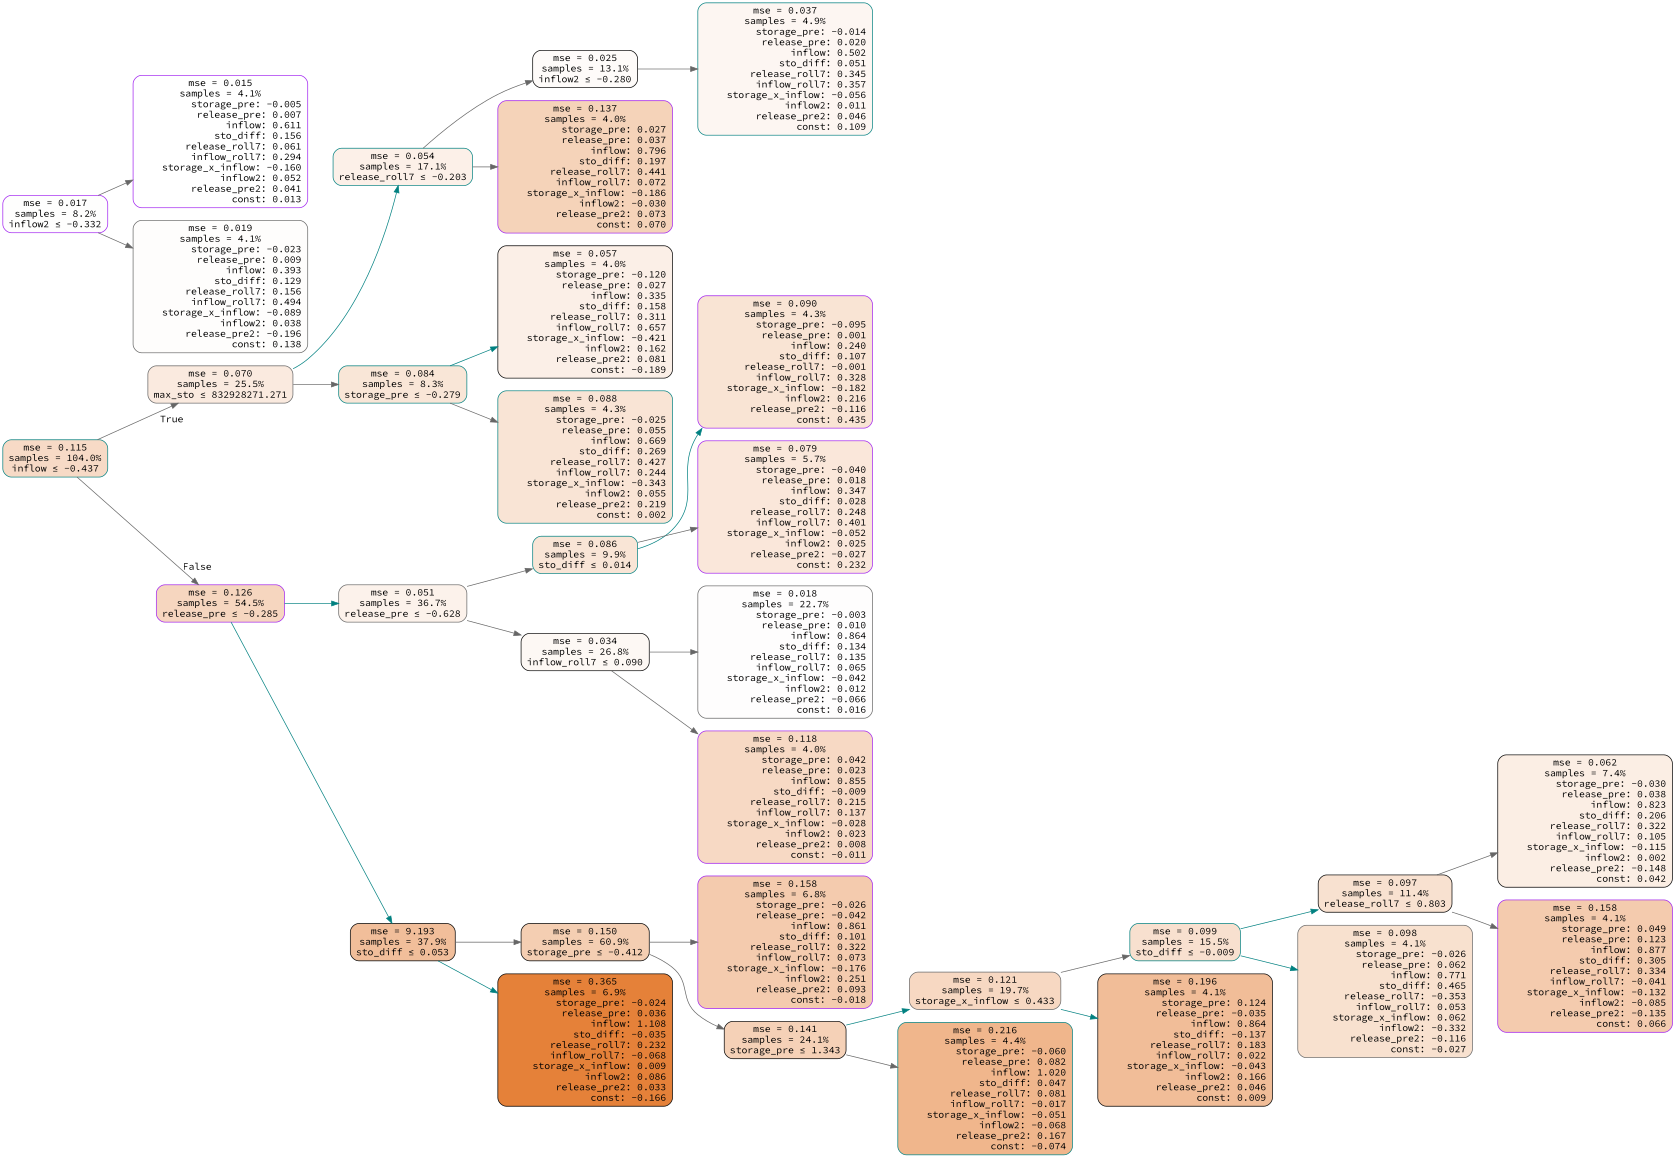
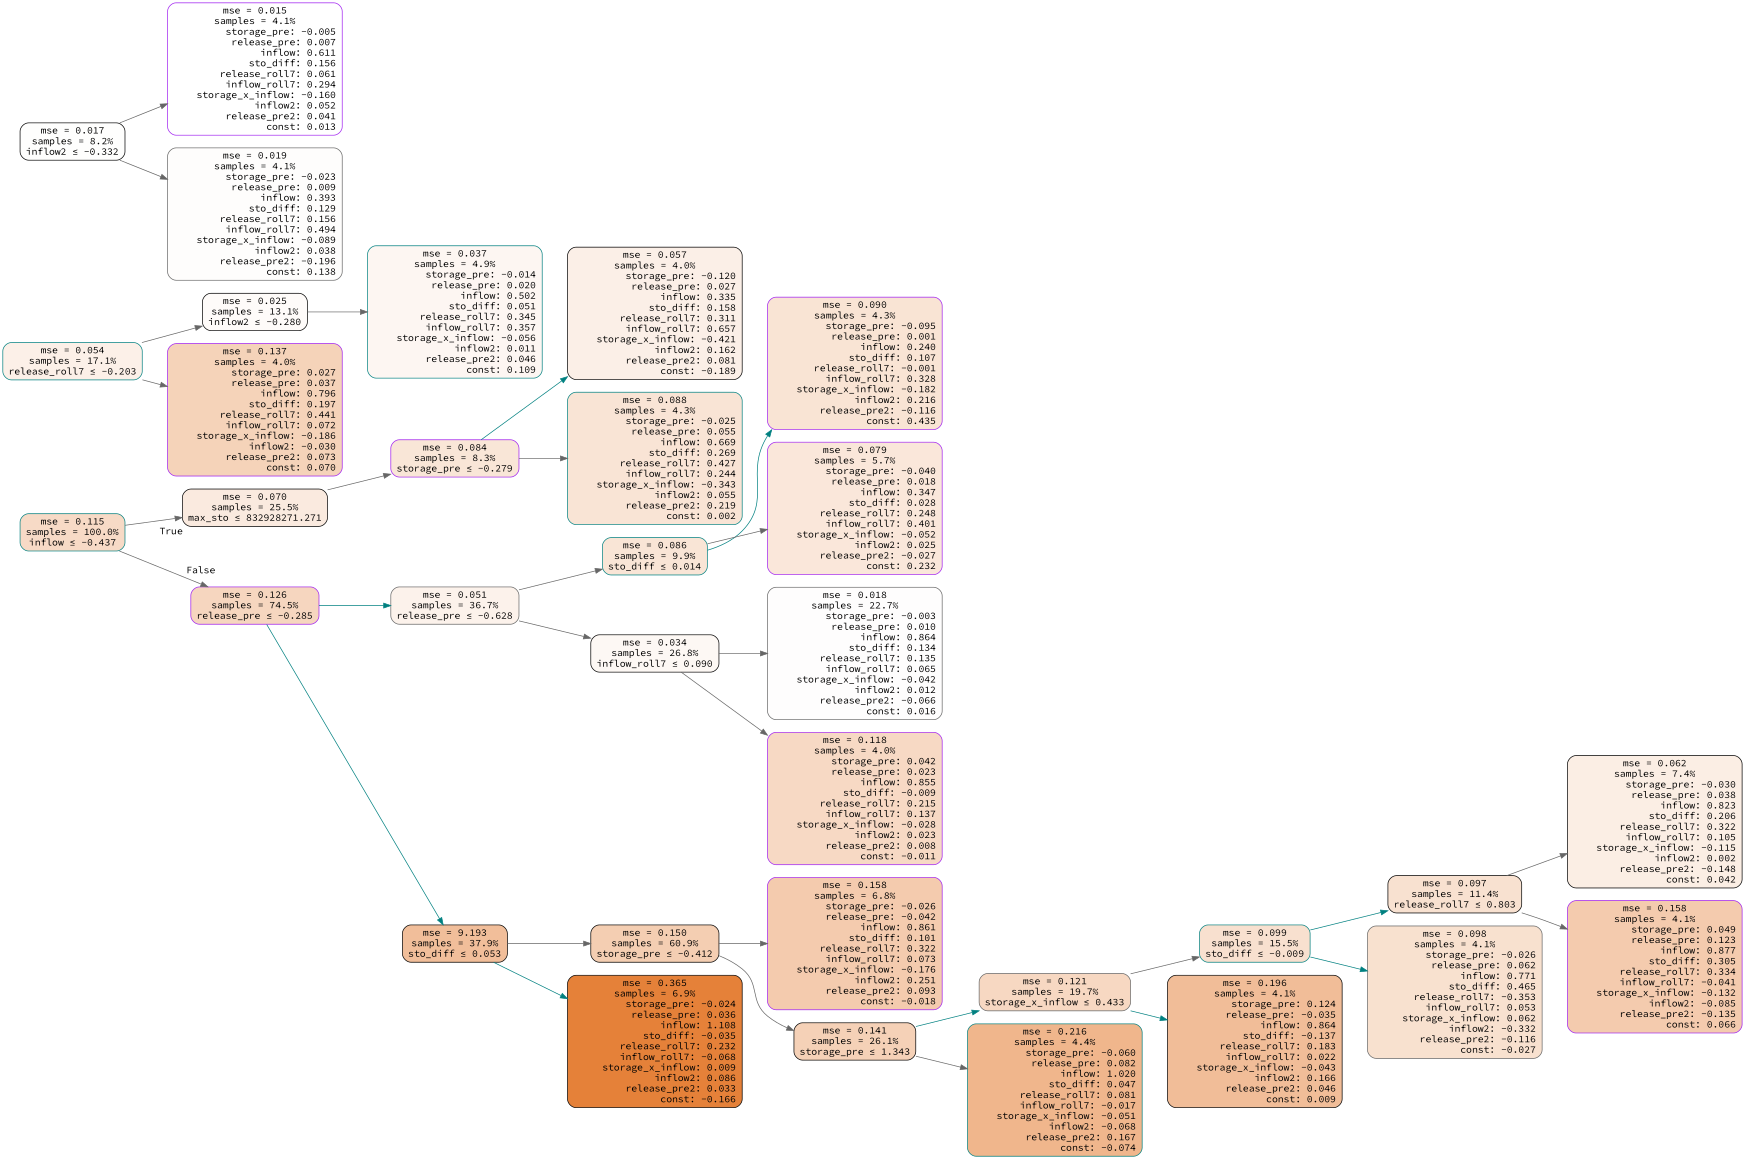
node "mse = 0.017 samples = 8.2% inflow2 ≤ -0.332": color purple -> black
edge "mse = 0.070 samples = 25.5% max_sto ≤ 832928271.271" -> "mse = 0.054 samples = 17.1% release_roll7 ≤ -0.203": removed
node "mse = 0.070 samples = 25.5% max_sto ≤ 832928271.271": color gray40 -> black
node "mse = 0.084 samples = 8.3% storage_pre ≤ -0.279": color teal -> purple
node "mse = 0.115 samples = 104.0% inflow ≤ -0.437": label "mse = 0.115 samples = 104.0% inflow ≤ -0.437" -> "mse = 0.115 samples = 100.0% inflow ≤ -0.437"
node "mse = 0.126 samples = 54.5% release_pre ≤ -0.285": label "mse = 0.126 samples = 54.5% release_pre ≤ -0.285" -> "mse = 0.126 samples = 74.5% release_pre ≤ -0.285"
node "mse = 0.141 samples = 24.1% storage_pre ≤ 1.343": label "mse = 0.141 samples = 24.1% storage_pre ≤ 1.343" -> "mse = 0.141 samples = 26.1% storage_pre ≤ 1.343"
